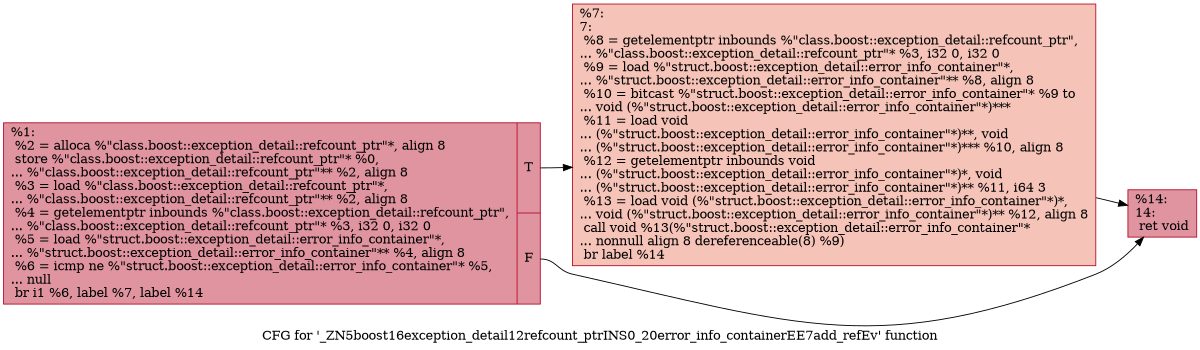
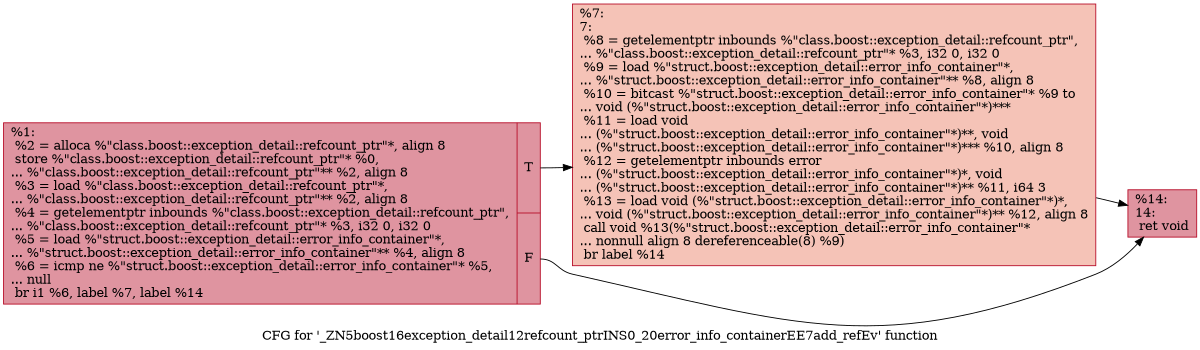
node "%7:": text "%12 = getelementptr inbounds void" -> "%12 = getelementptr inbounds error"
